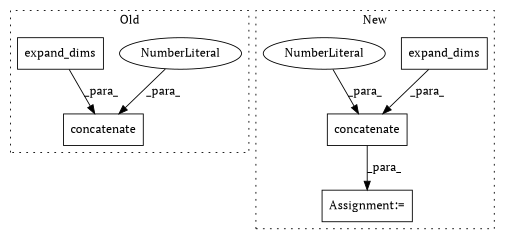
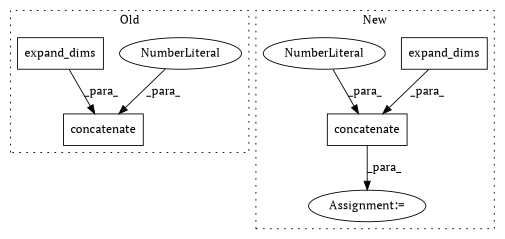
node "Assignment:=": shape box -> ellipse
